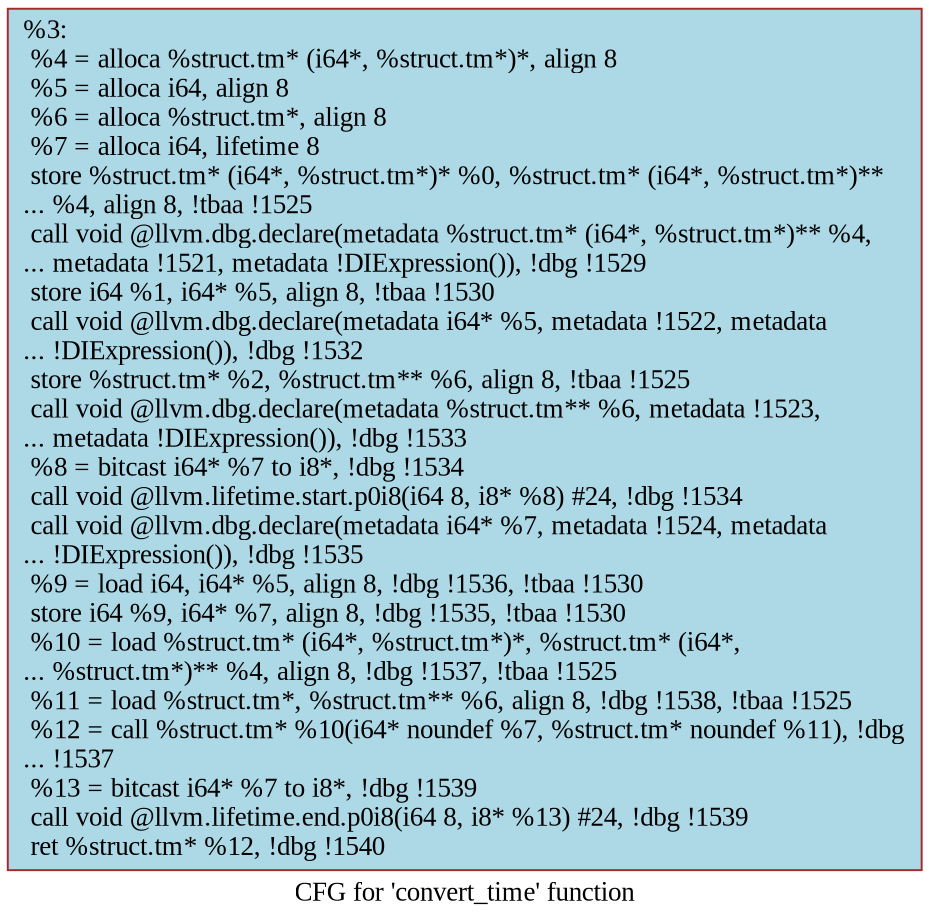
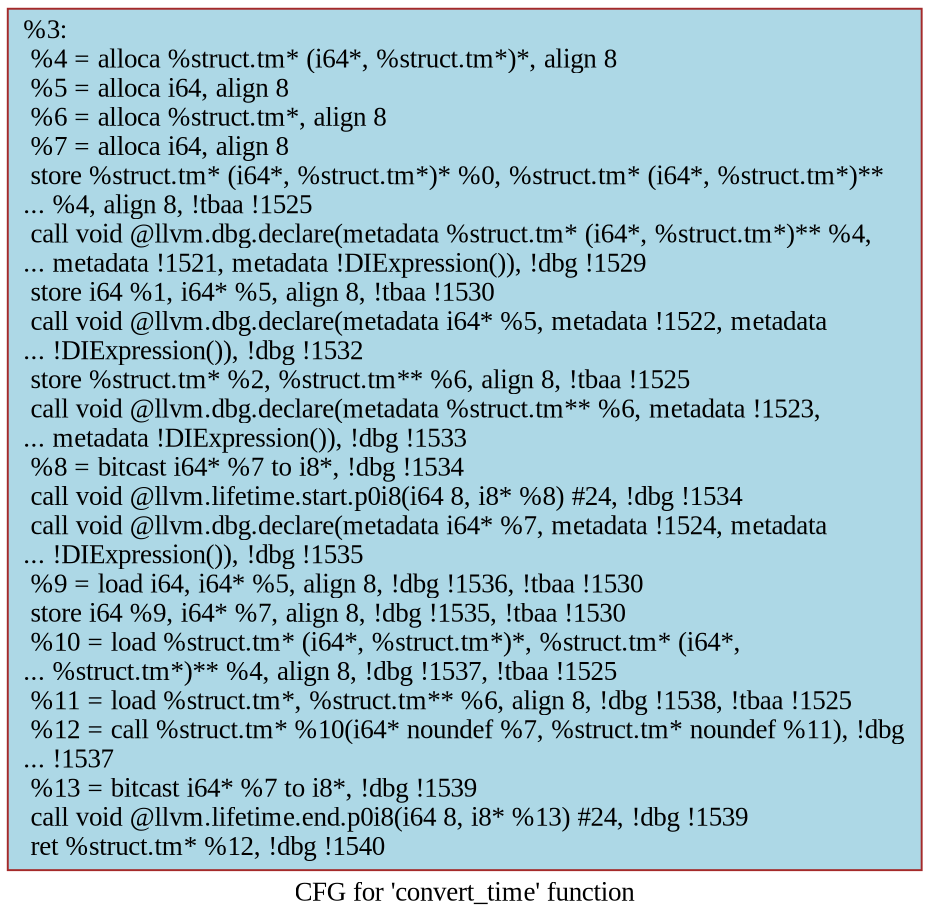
node "%3:": text "%7 = alloca i64, lifetime 8" -> "%7 = alloca i64, align 8"
